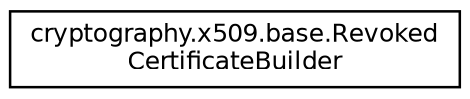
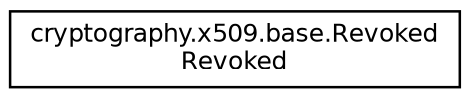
node "cryptography.x509.base.Revoked CertificateBuilder": label "cryptography.x509.base.Revoked CertificateBuilder" -> "cryptography.x509.base.Revoked Revoked"
